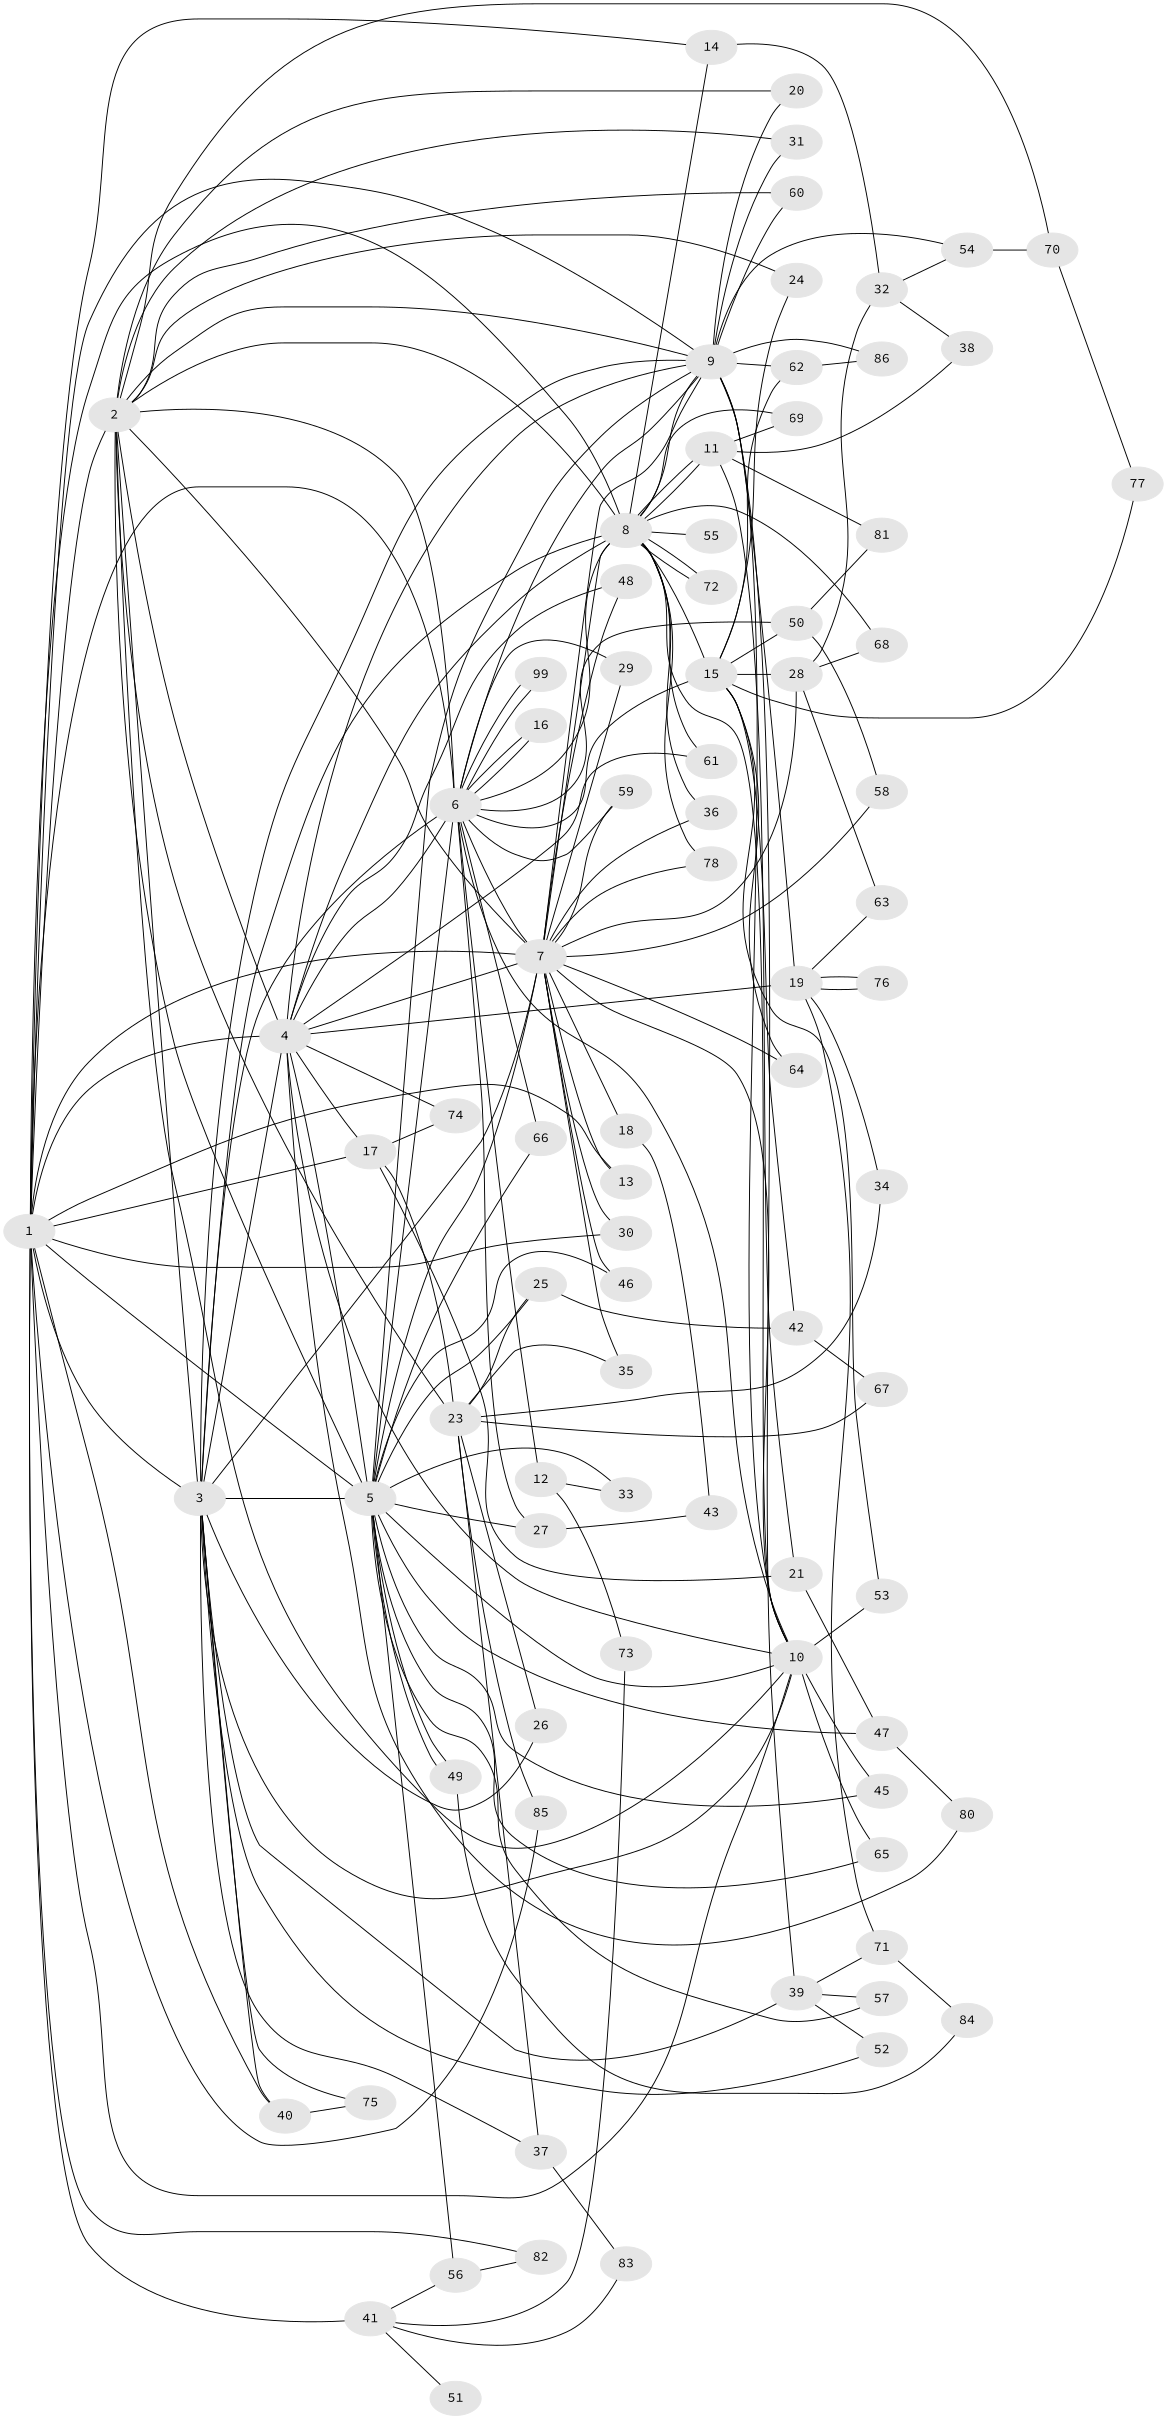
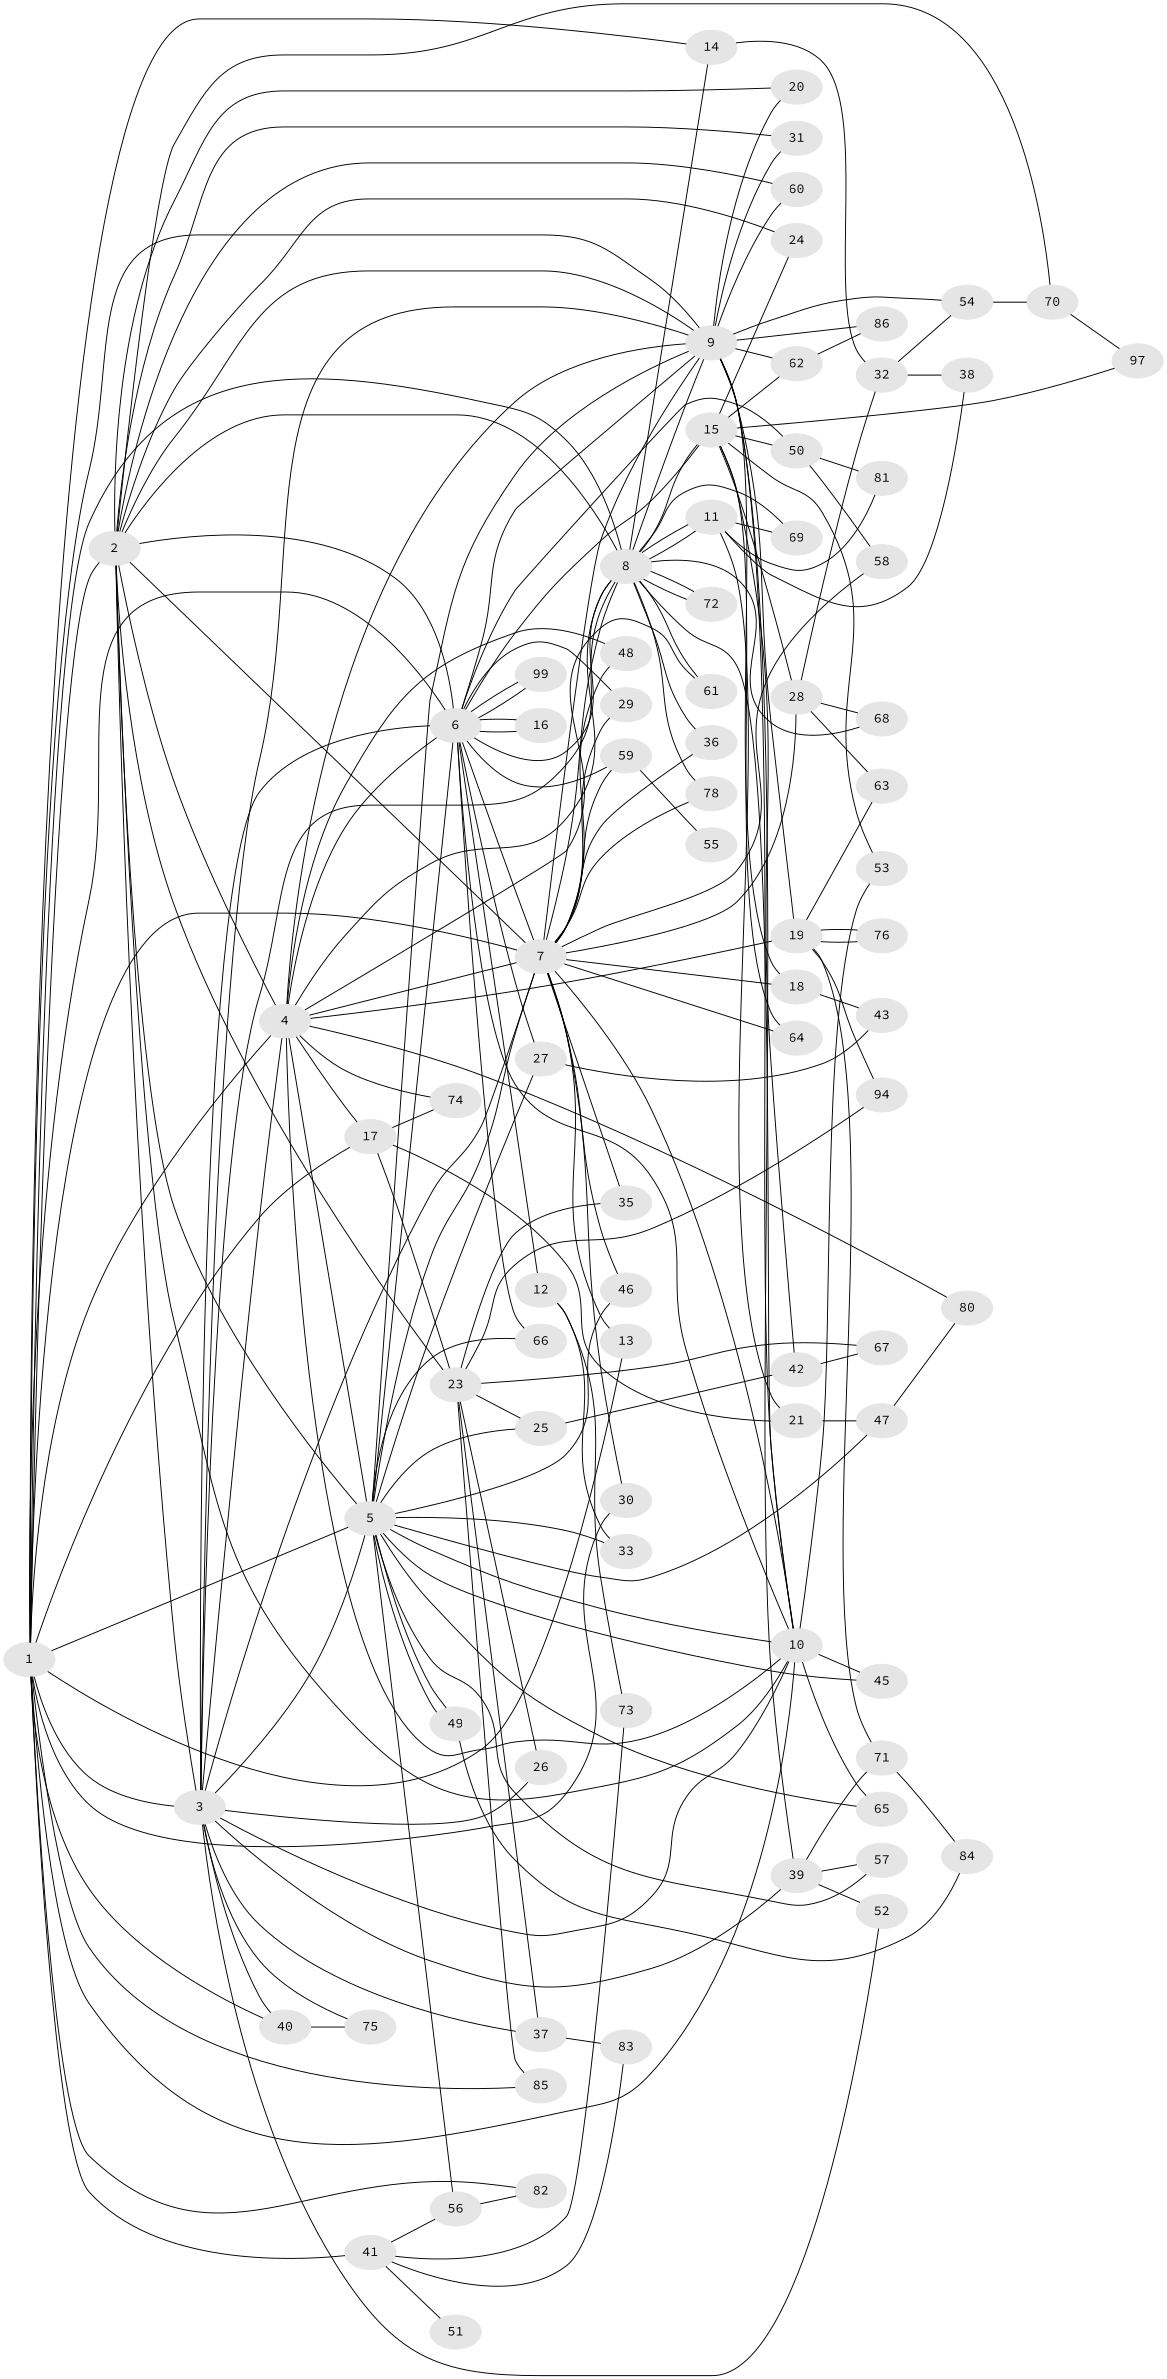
node "77": label "77" -> "97"
edge "8" -- "55": now "59" -- "55"
edge "9" -- "18": added
node "34": label "34" -> "94"
